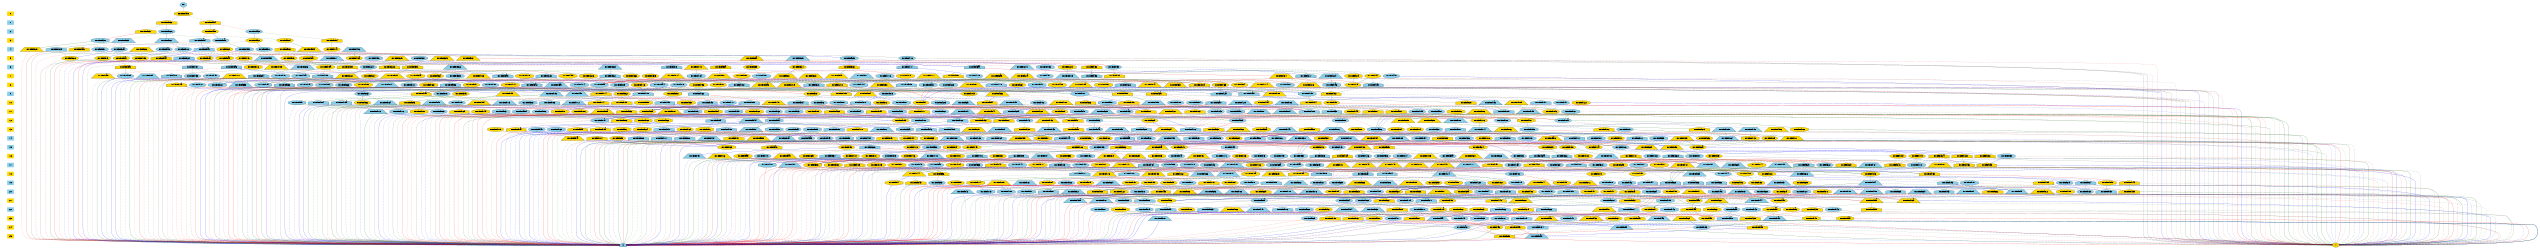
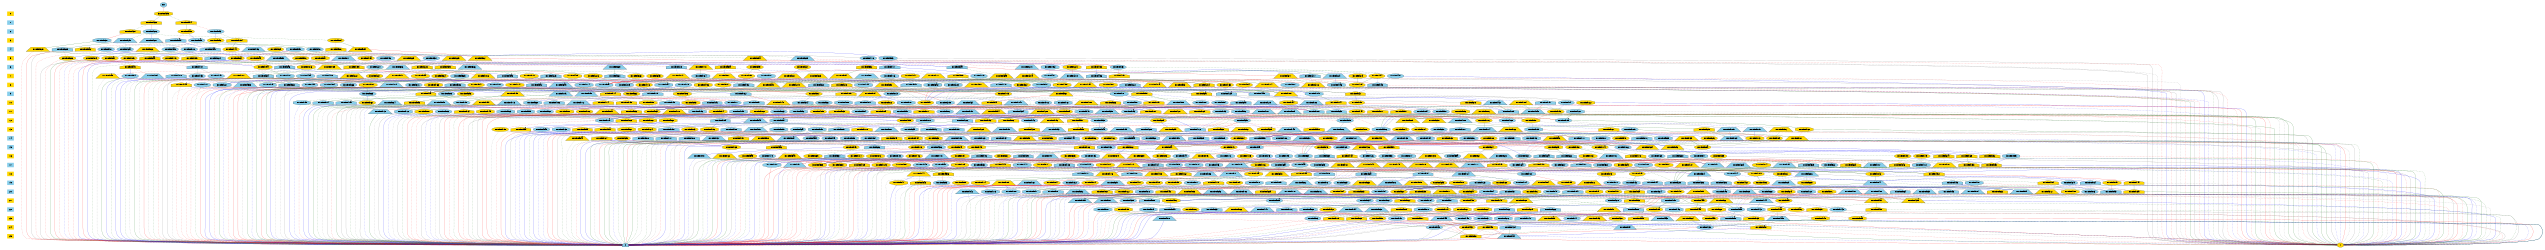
node "0x189ed79b": added
node "0x189ed761": added
